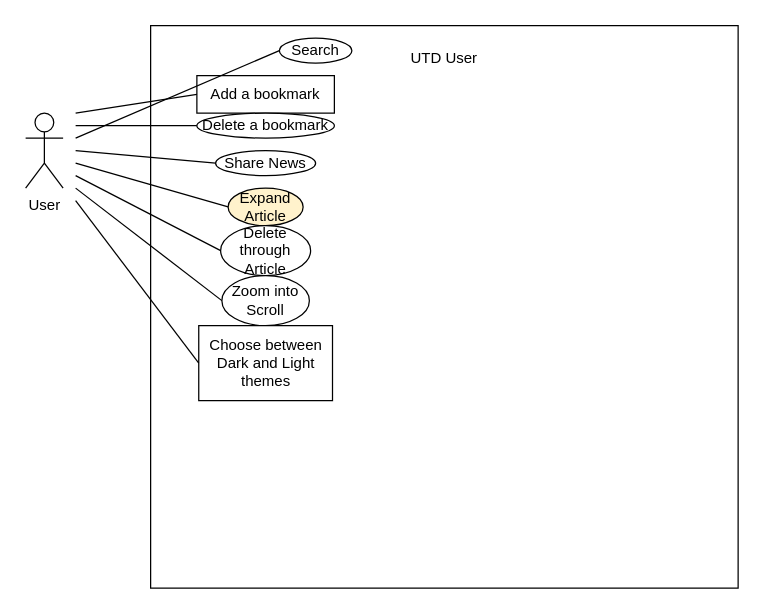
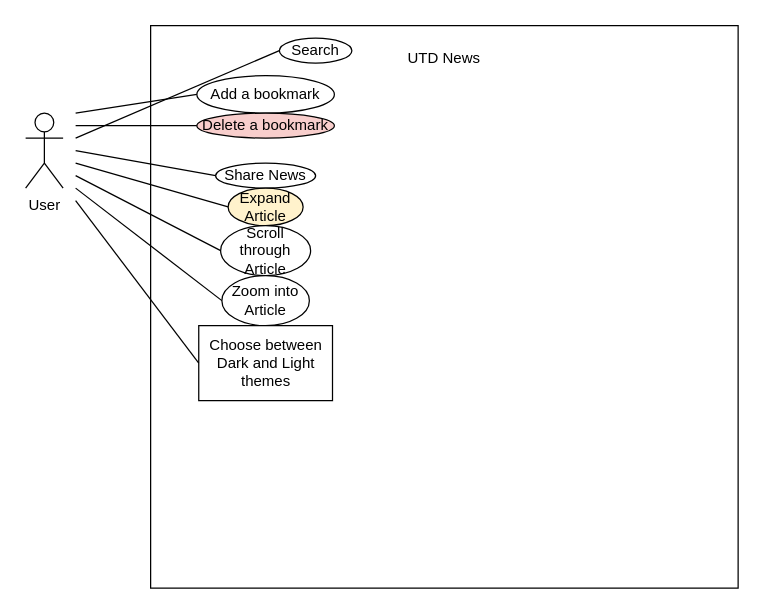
node "UTD User": label "UTD User" -> "UTD News"
node "Add a bookmark": shape rectangle -> ellipse
node "Delete a bookmark": fillcolor #ffffff -> #f8cecc
node "Share News": moved (266, 163) -> (266, 176)
node "Delete through Article": label "Delete through Article" -> "Scroll through Article"
node "Zoom into Scroll": label "Zoom into Scroll" -> "Zoom into Article"
